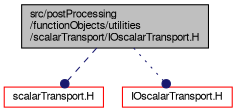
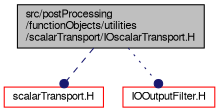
node "IOscalarTransport.H": label "IOscalarTransport.H" -> "IOOutputFilter.H"
